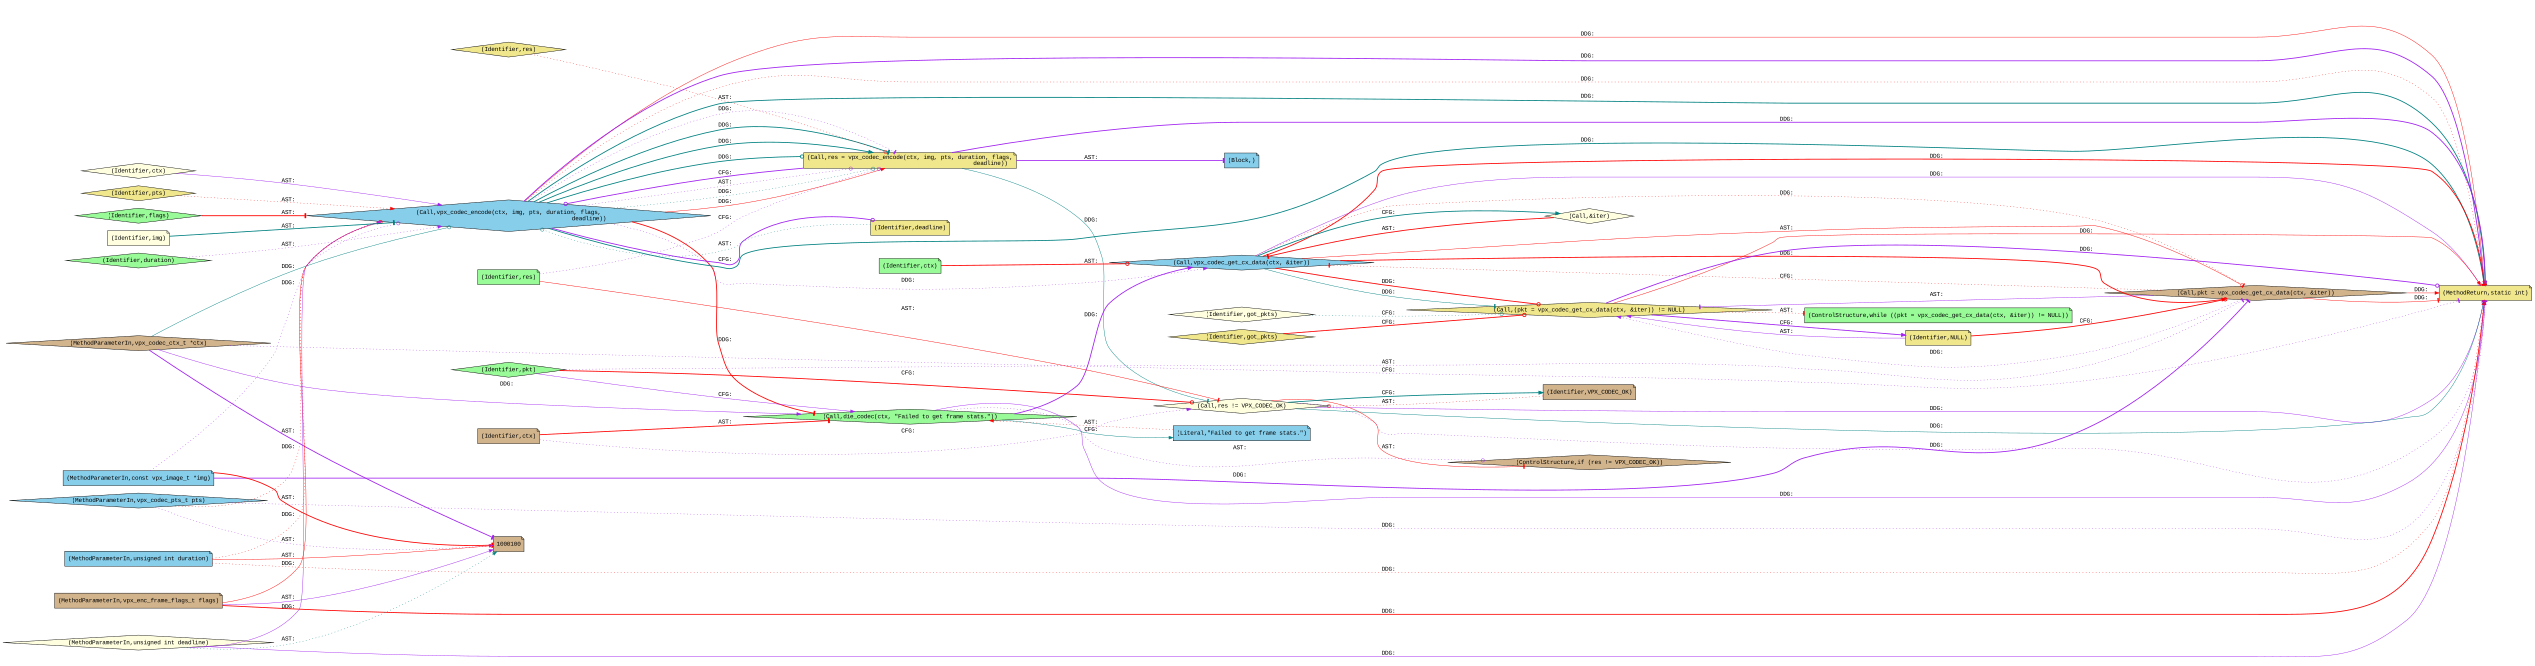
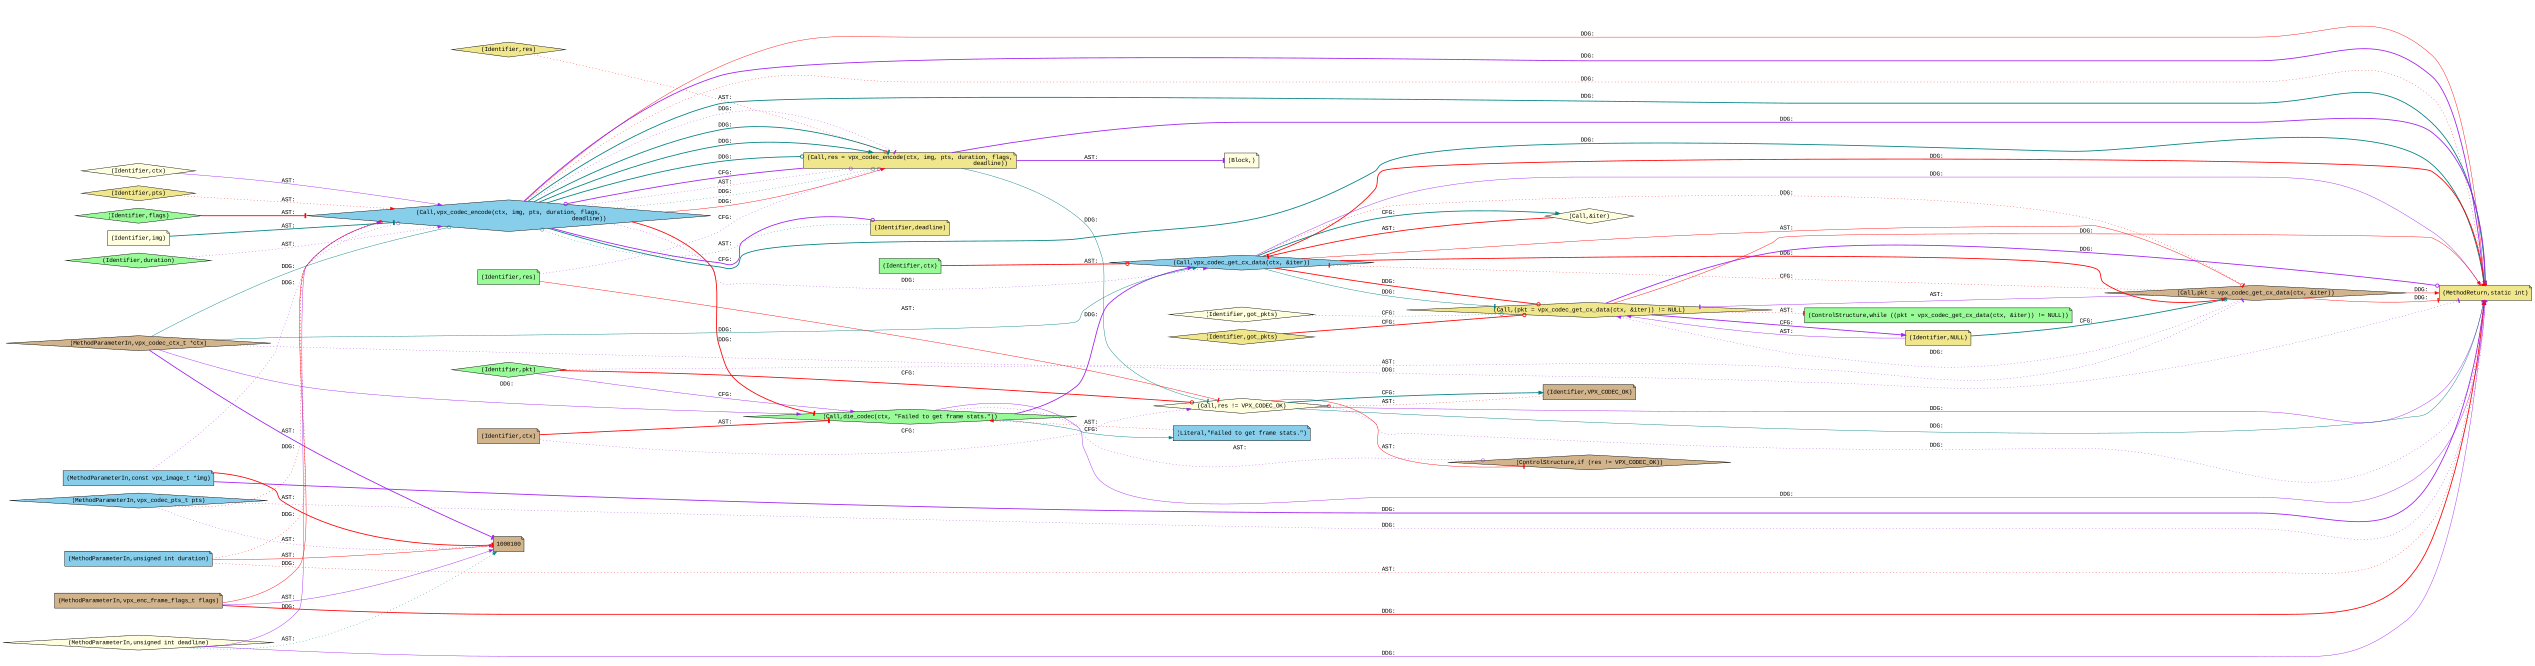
node "(Block,)": fillcolor skyblue -> lightyellow
edge "(Identifier,NULL)" -> "(Call,pkt = vpx_codec_get_cx_data(ctx, &iter))": color red -> teal
edge "(MethodParameterIn,vpx_codec_ctx_t *ctx)" -> "(Call,vpx_codec_get_cx_data(ctx, &iter))": added, label "DDG:"
edge "(MethodParameterIn,vpx_codec_ctx_t *ctx)" -> "(MethodReturn,static int)": label "CFG: " -> "DDG: "
edge "(MethodParameterIn,const vpx_image_t *img)" -> "(Call,pkt = vpx_codec_get_cx_data(ctx, &iter))": now "(MethodParameterIn,const vpx_image_t *img)" -> "(MethodReturn,static int)"
edge "(MethodParameterIn,unsigned int duration)" -> "(MethodReturn,static int)": label "DDG: " -> "AST: "
